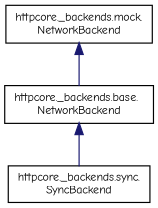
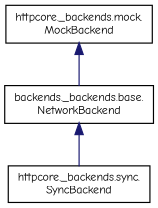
node "httpcore._backends.mock. NetworkBackend": label "httpcore._backends.mock. NetworkBackend" -> "httpcore._backends.mock. MockBackend"
node "httpcore._backends.base. NetworkBackend": label "httpcore._backends.base. NetworkBackend" -> "backends._backends.base. NetworkBackend"
